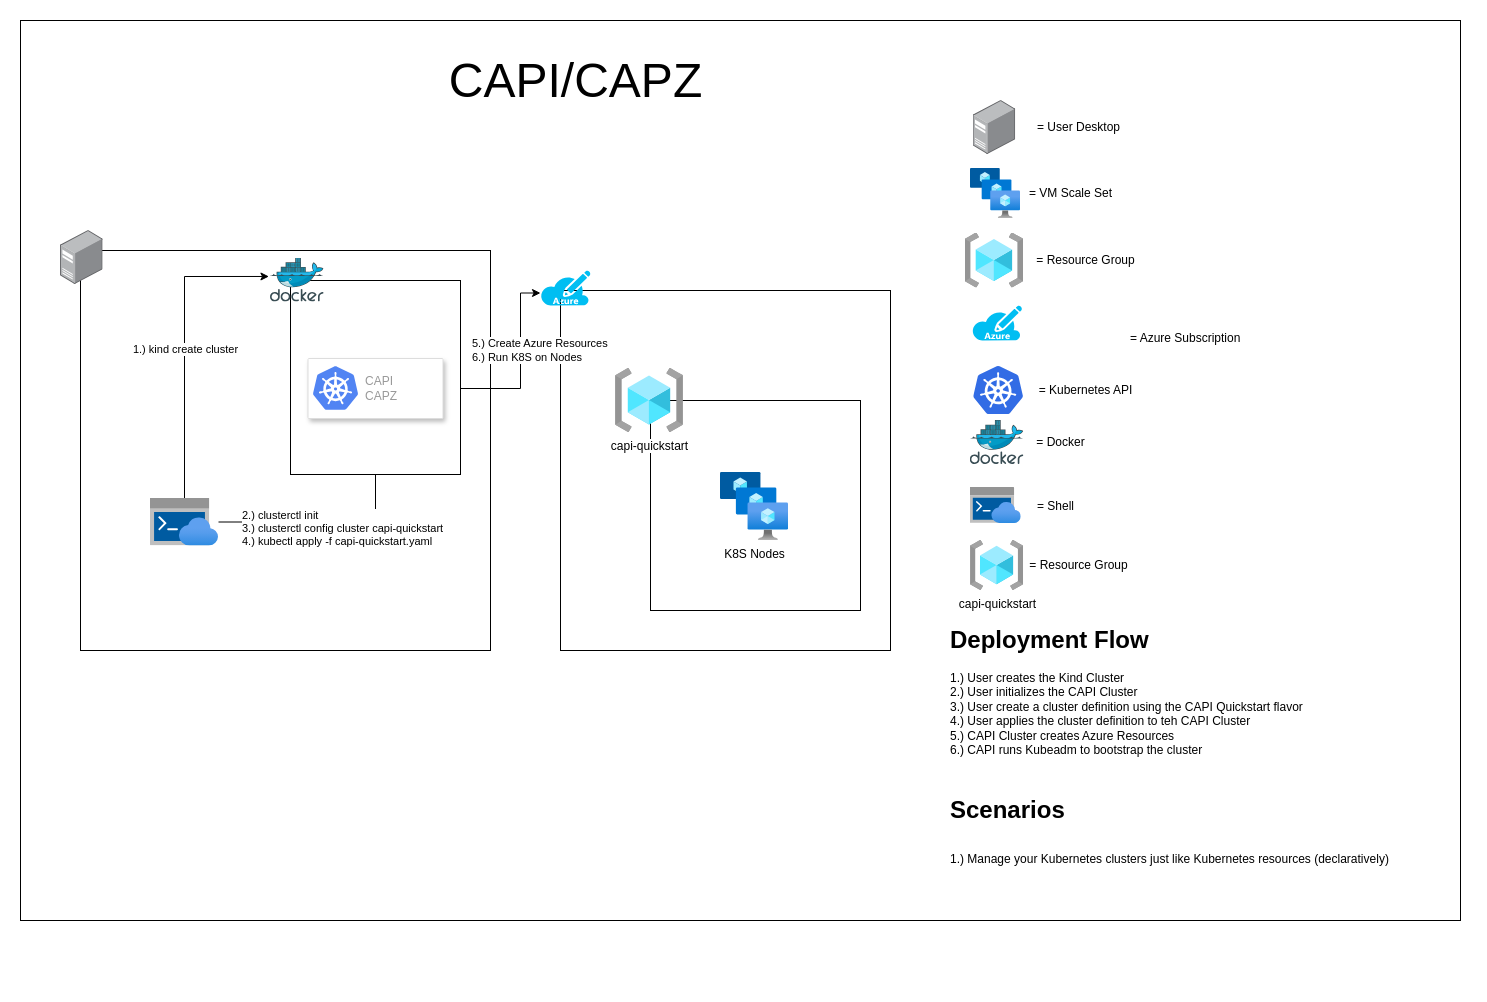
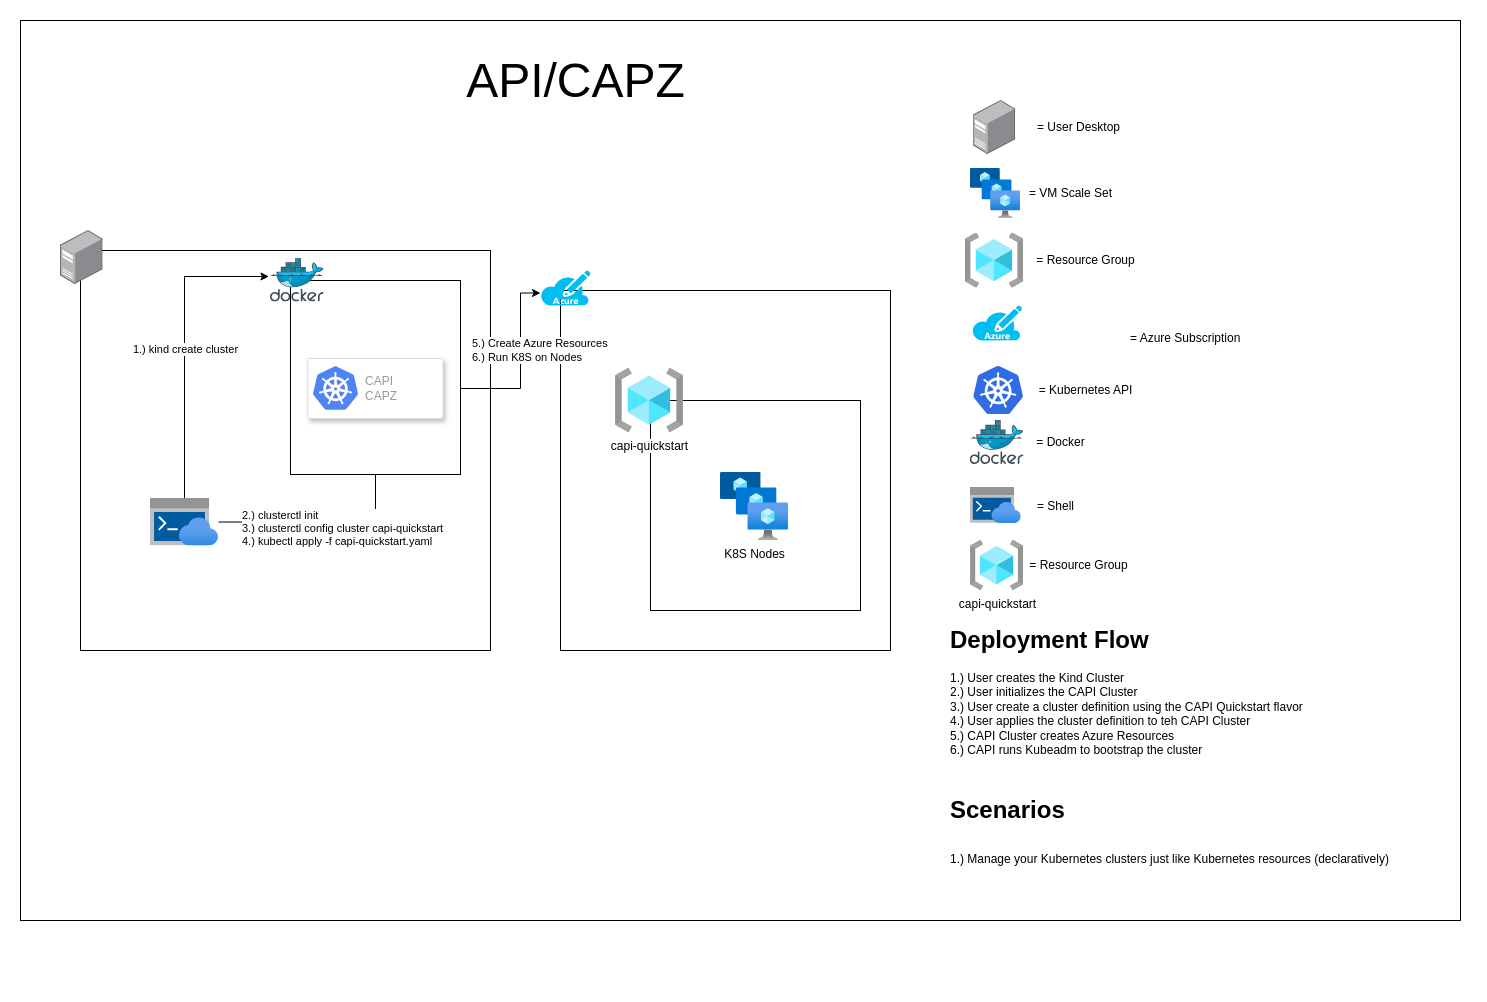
node "CAPI/CAPZ": label "CAPI/CAPZ" -> "API/CAPZ"
